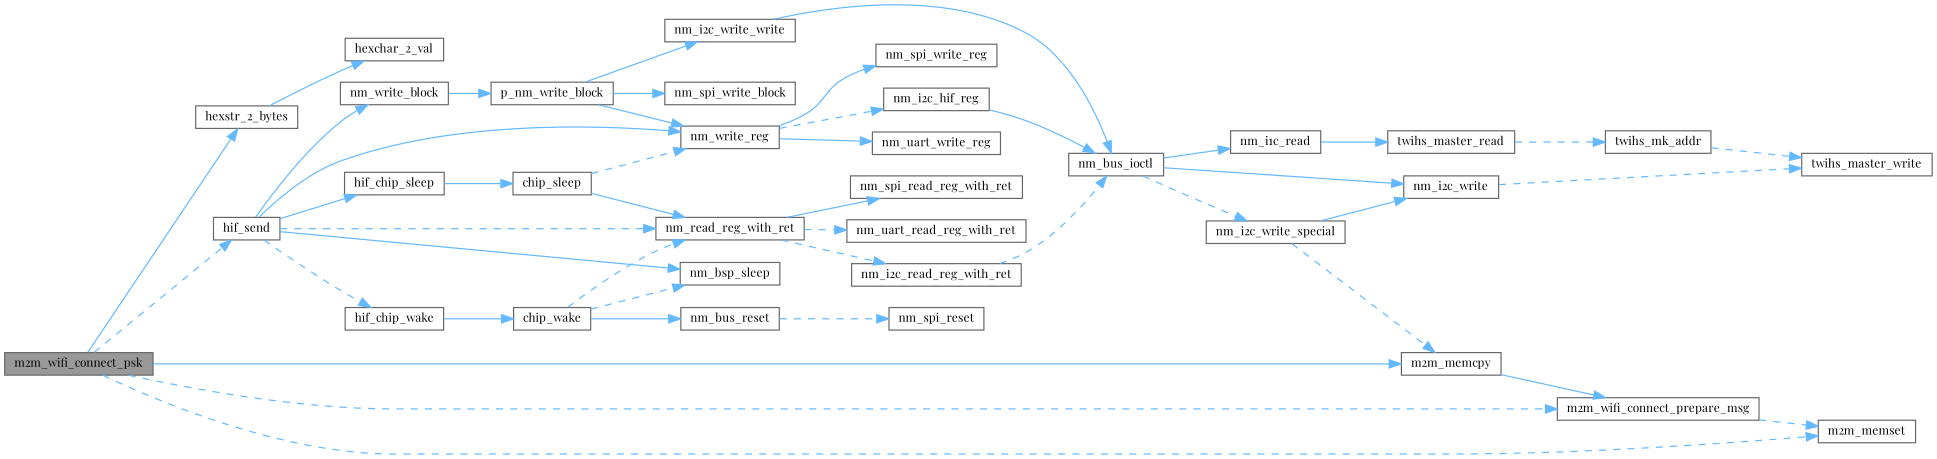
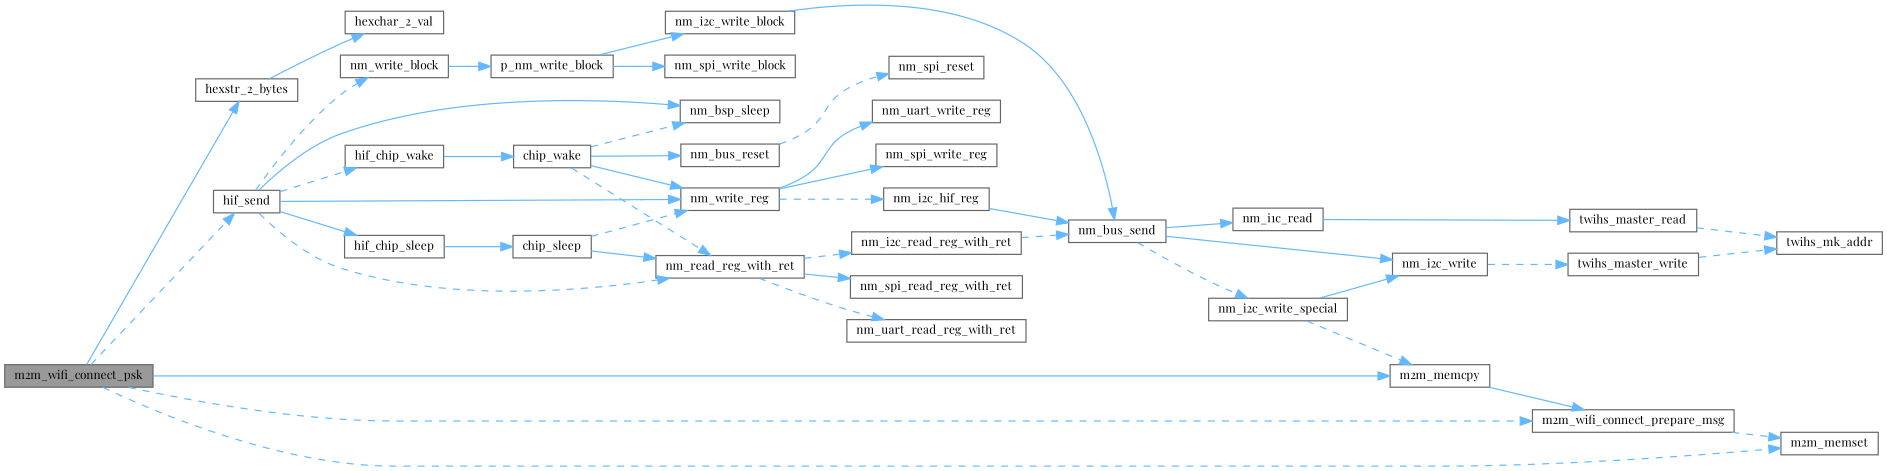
node "nm_i2c_write_write": label "nm_i2c_write_write" -> "nm_i2c_write_block"
edge "p_nm_write_block" -> "nm_write_reg": now "chip_wake" -> "nm_write_reg"
edge "twihs_mk_addr" -> "twihs_master_write": reversed
edge "hif_send" -> "nm_write_block": style solid -> dashed
node "nm_bus_ioctl": label "nm_bus_ioctl" -> "nm_bus_send"
